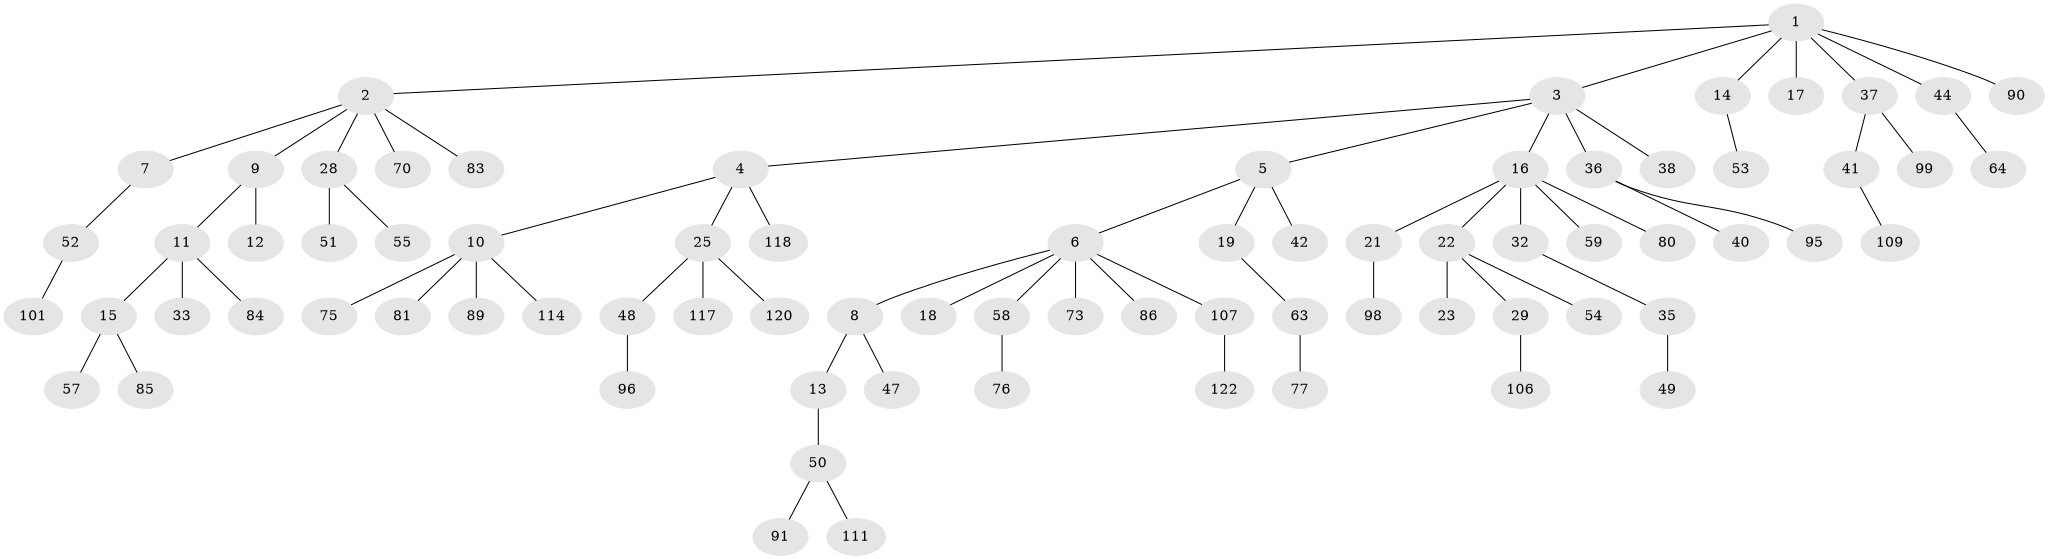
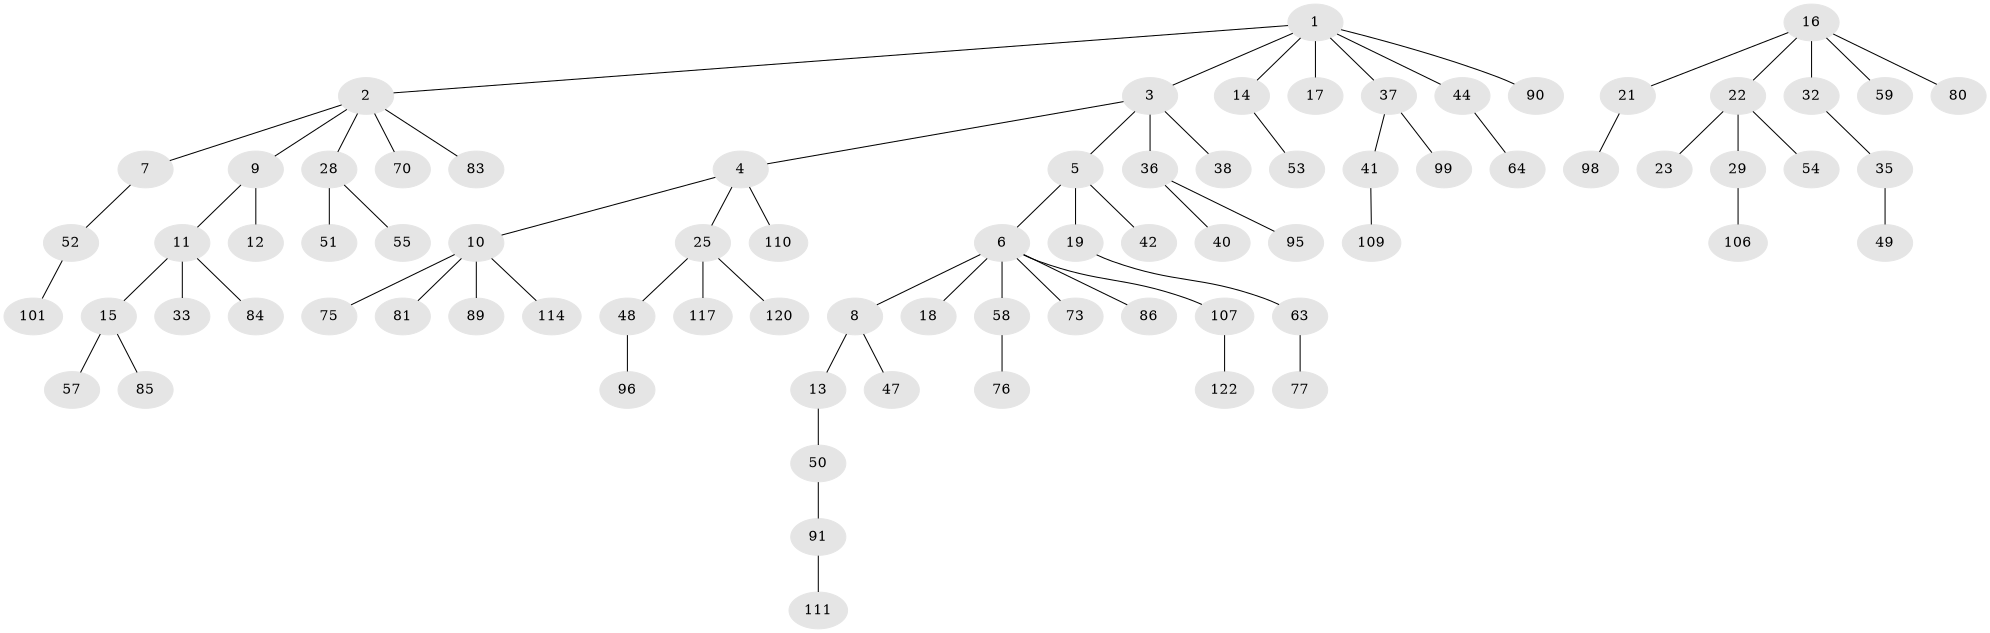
edge "3" -- "16": removed
node "118": label "118" -> "110"
edge "50" -- "111": now "91" -- "111"
